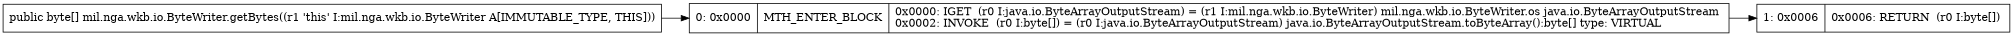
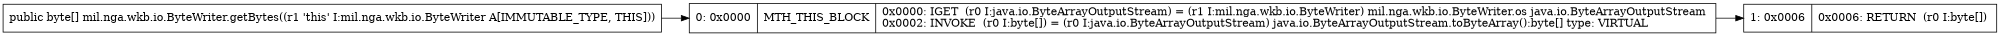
node "0: 0x0000": text "MTH_ENTER_BLOCK" -> "MTH_THIS_BLOCK"
